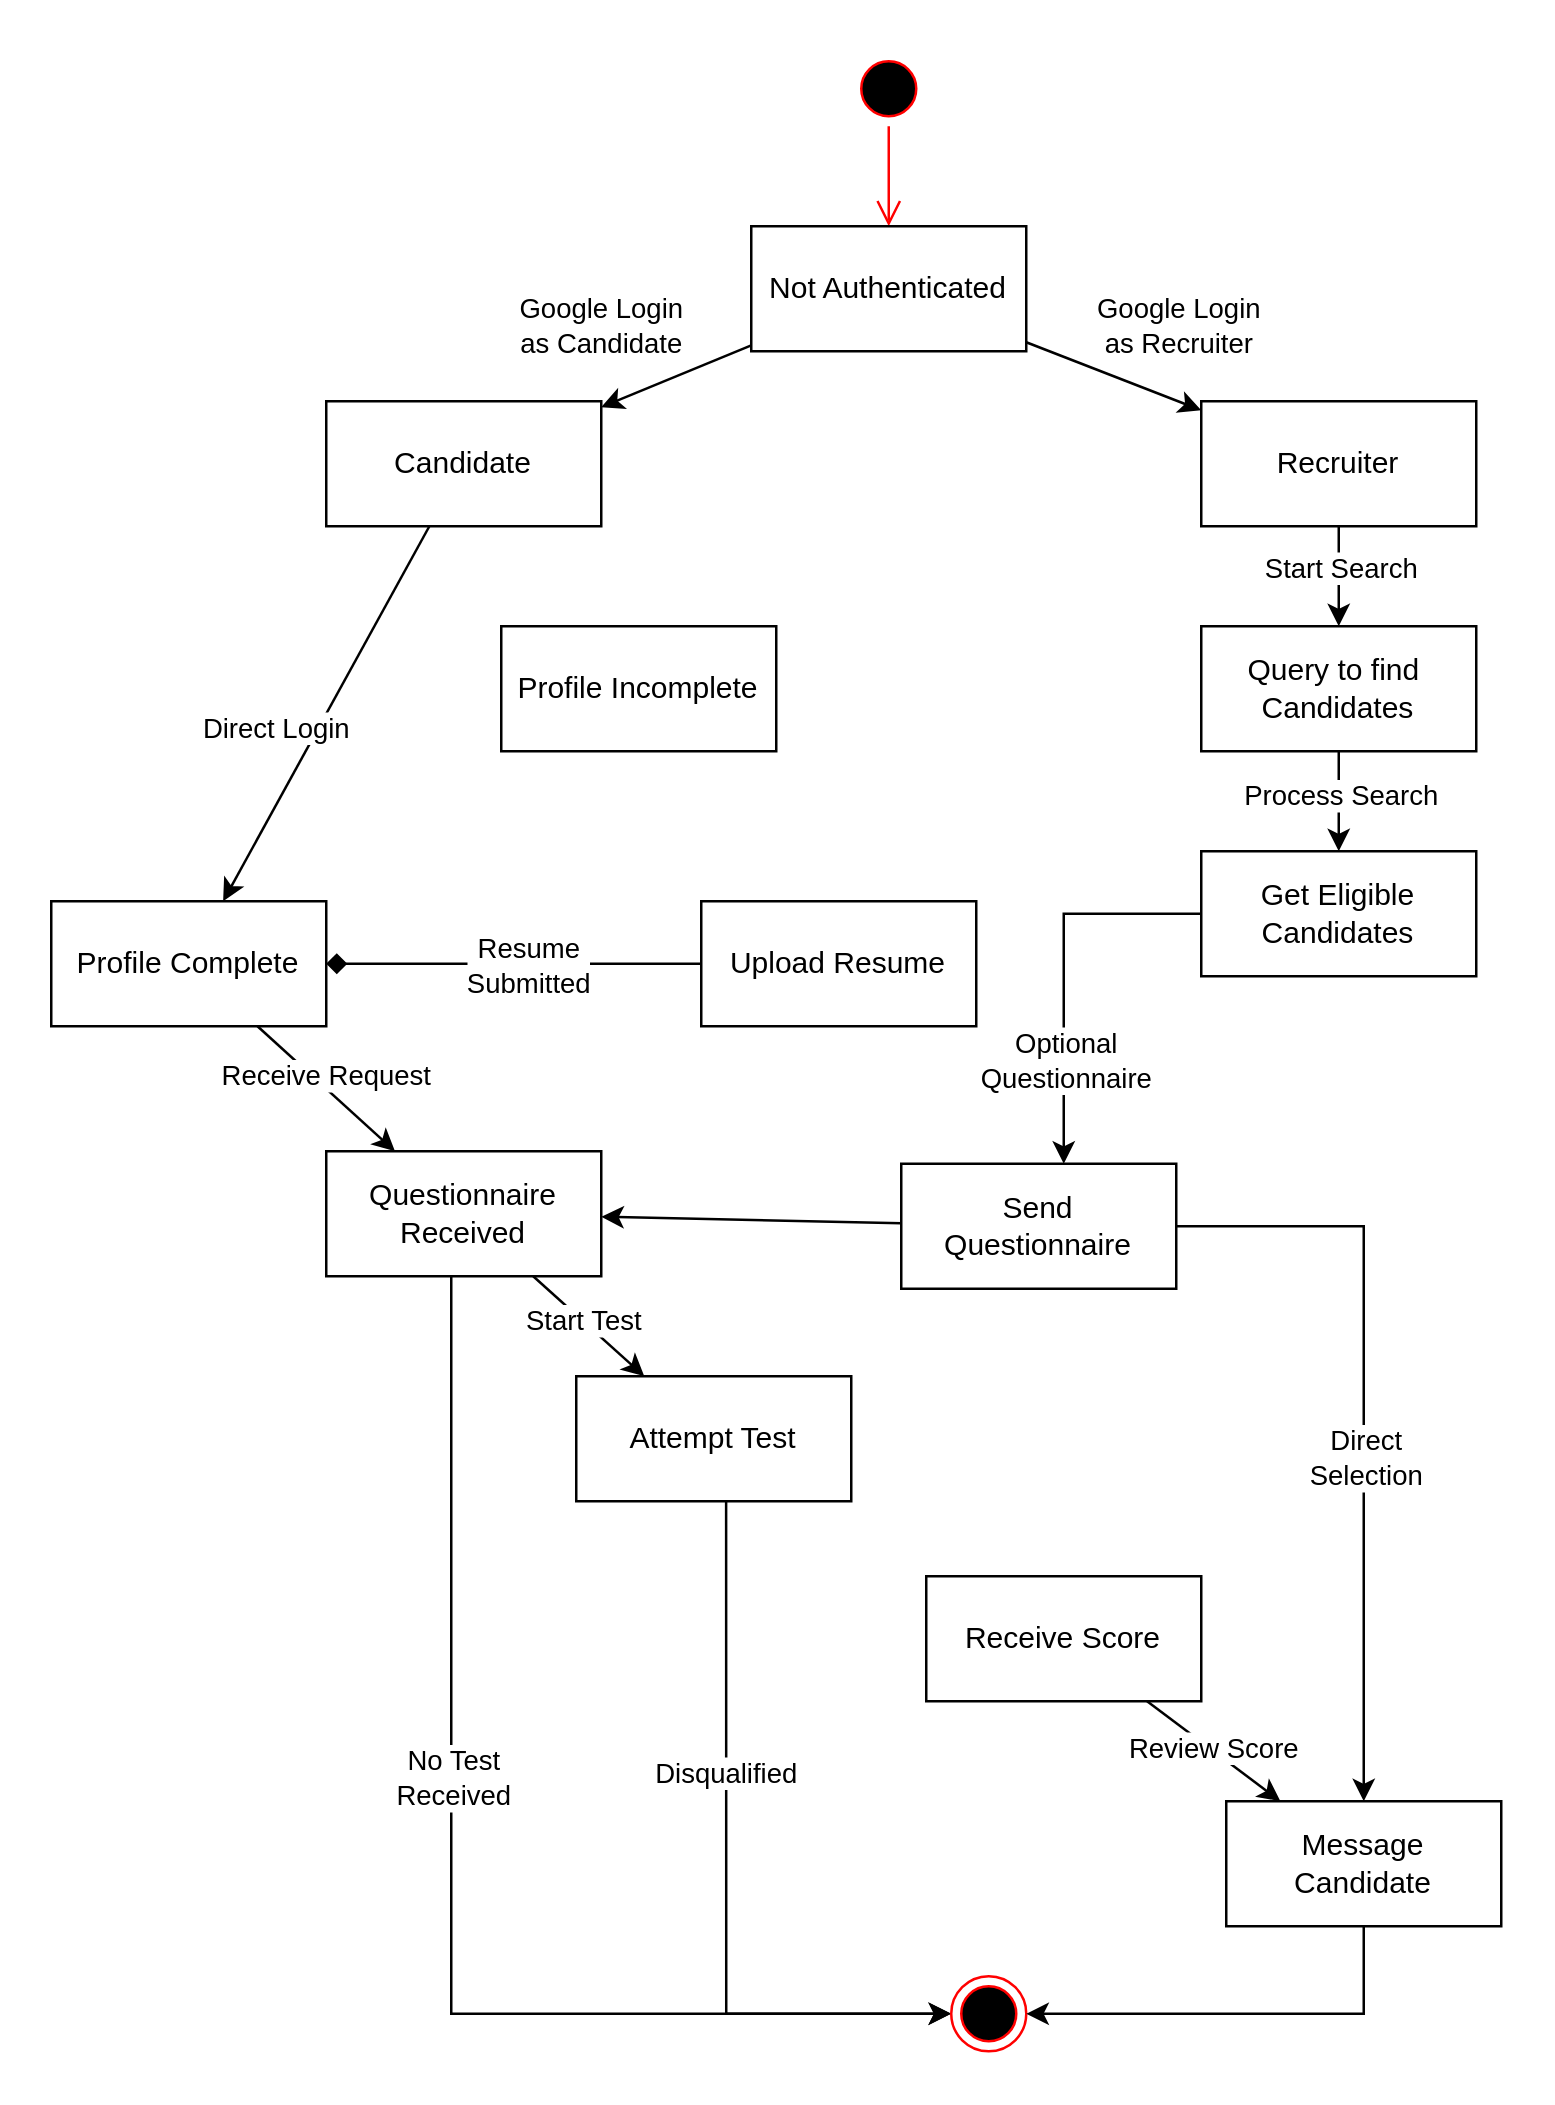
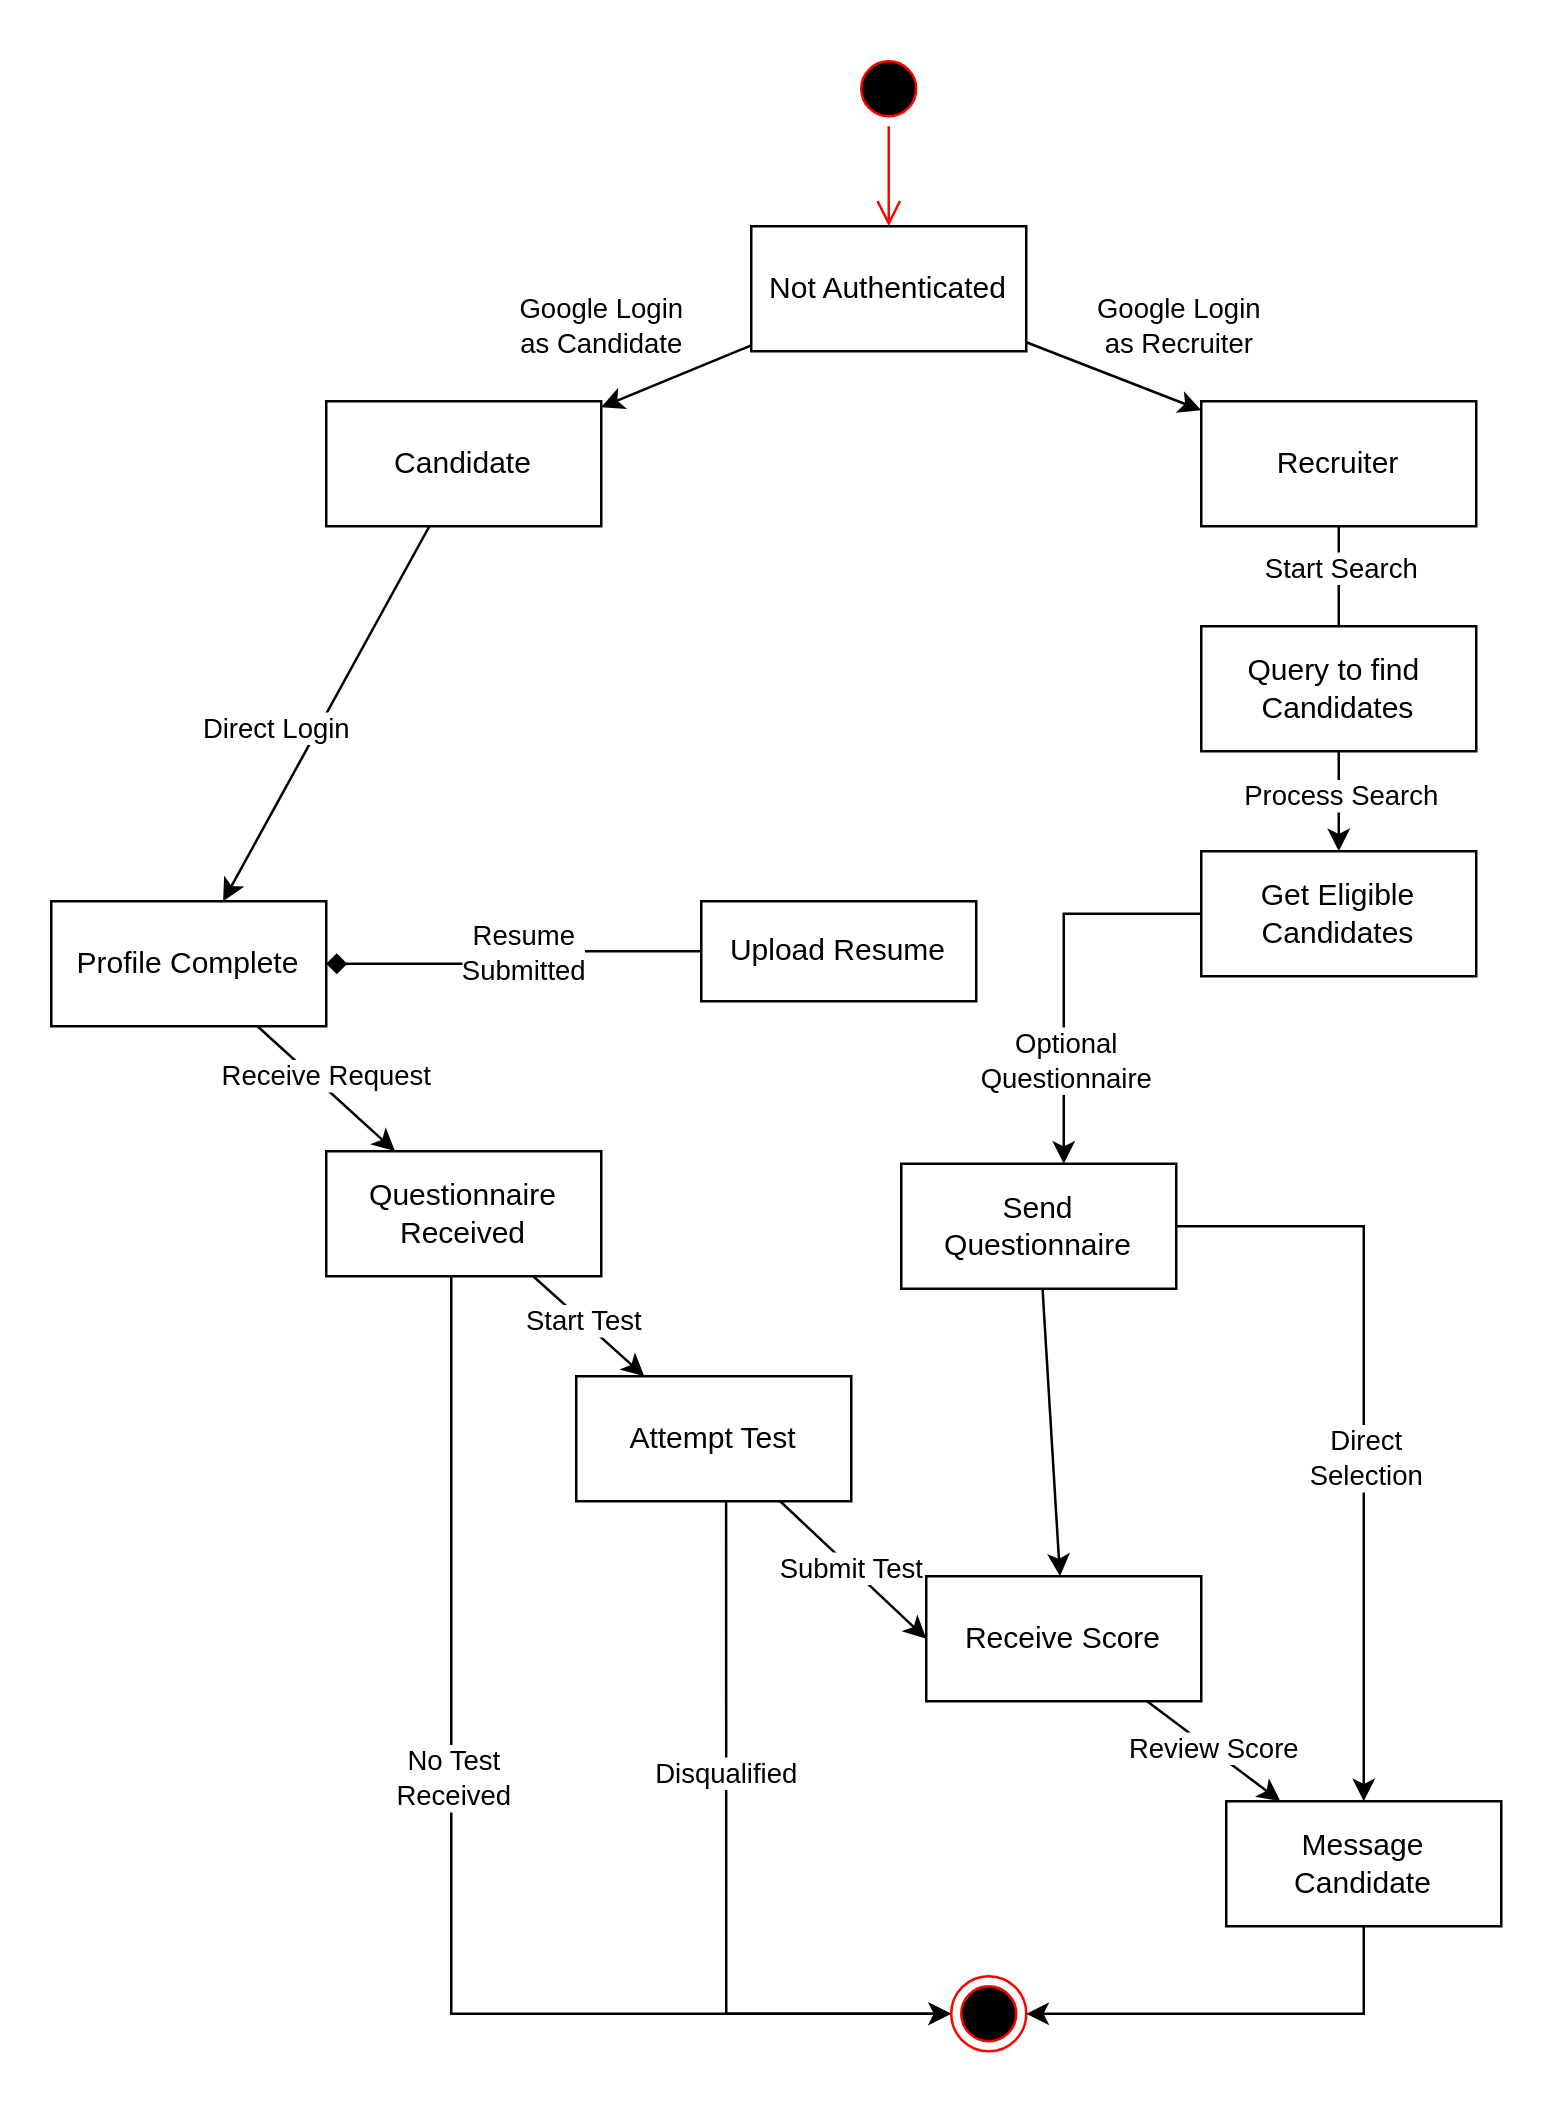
edge "Recruiter" -> "Query to find Candidates": arrowhead classic -> none
node "Profile Incomplete": removed
node "Upload Resume": size 275x125 -> 275x100
edge "Send Questionnaire" -> "Questionnaire Received": now "Send Questionnaire" -> "Receive Score"
edge "Attempt Test" -> "Receive Score": added, label "Submit Test"
